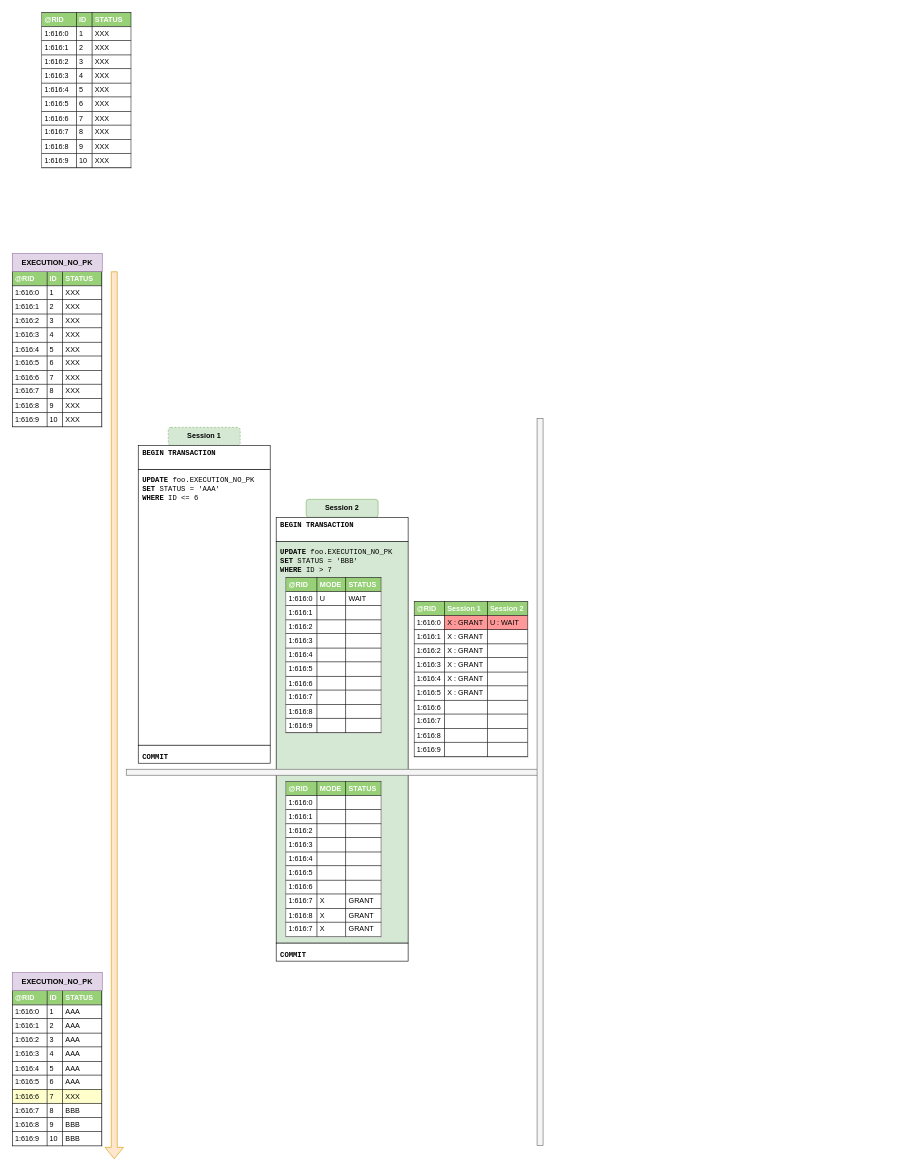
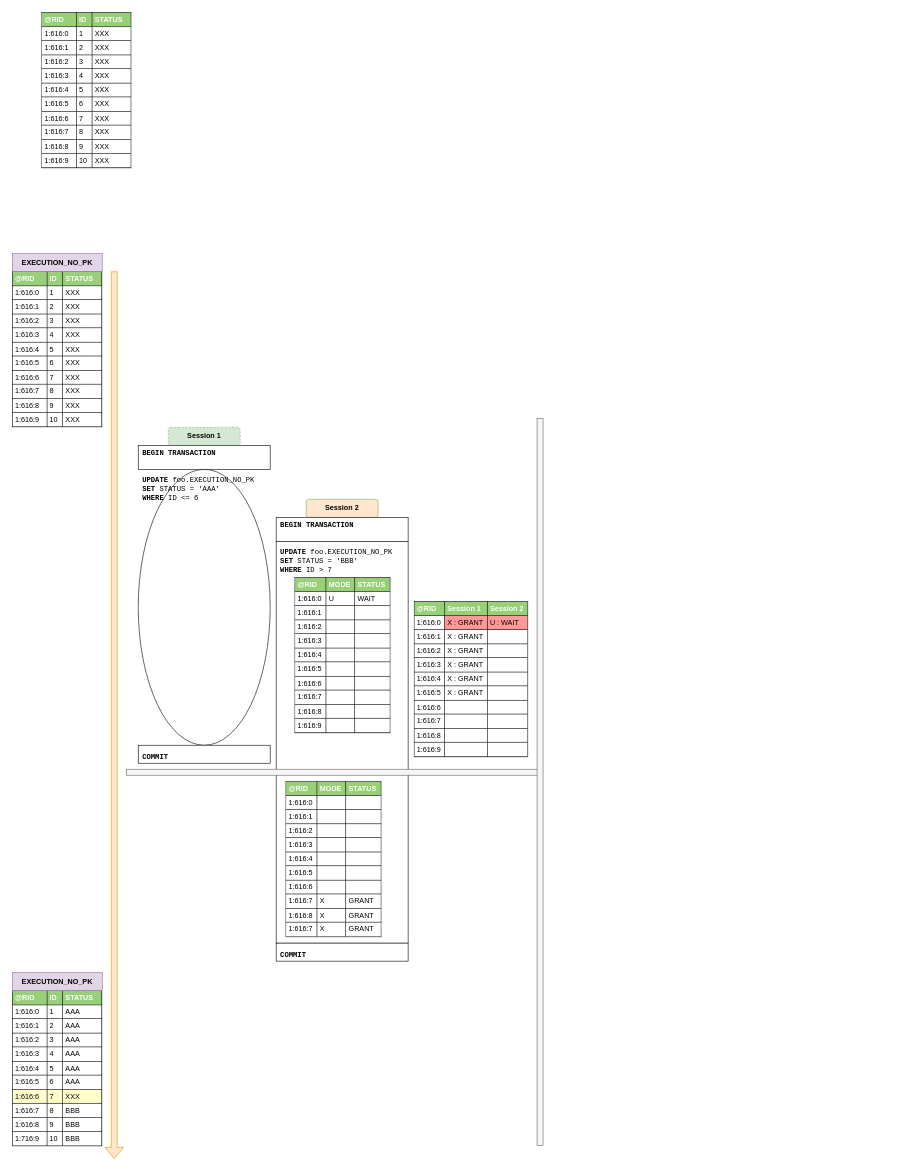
node "Session 2": fillcolor #d5e8d4 -> #ffe6cc
node "UPDATE foo.EXECUTION_NO_PK SET STATUS = 'AAA' WHERE ID <= 6": shape rectangle -> ellipse
node "@RIDMODESTATUS 1:616:0 U WAIT 1:616:1 1:616:2 1:616:3 1:616:4 1:616:5 1:616:6 1:616:7 1:616:8 1:616:9": moved (334, 656) -> (343, 656)
node "UPDATE foo.EXECUTION_NO_PK SET STATUS = 'BBB' WHERE ID > 7": fillcolor #d5e8d4 -> #ffffff
node "@RIDIDSTATUS 1:616:0 1 AAA 1:616:1 2 AAA 1:616:2 3 AAA 1:616:3 4 AAA 1:616:4 5 AAA 1:616:5 6 AAA 1:616:6 7 XXX 1:616:7 8 BBB 1:616:8 9 BBB 1:616:9 10 BBB": label "@RIDIDSTATUS 1:616:0 1 AAA 1:616:1 2 AAA 1:616:2 3 AAA 1:616:3 4 AAA 1:616:4 5 AAA 1:616:5 6 AAA 1:616:6 7 XXX 1:616:7 8 BBB 1:616:8 9 BBB 1:616:9 10 BBB" -> "@RIDIDSTATUS 1:616:0 1 AAA 1:616:1 2 AAA 1:616:2 3 AAA 1:616:3 4 AAA 1:616:4 5 AAA 1:616:5 6 AAA 1:616:6 7 XXX 1:616:7 8 BBB 1:616:8 9 BBB 1:716:9 10 BBB"
